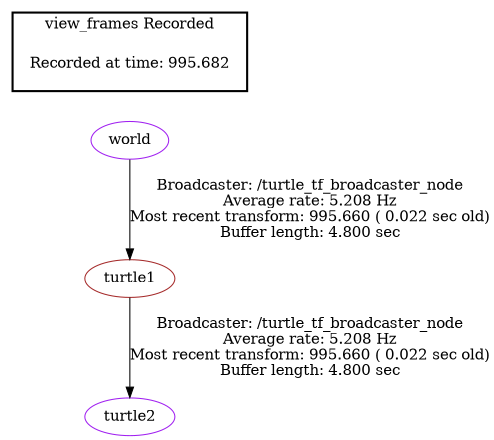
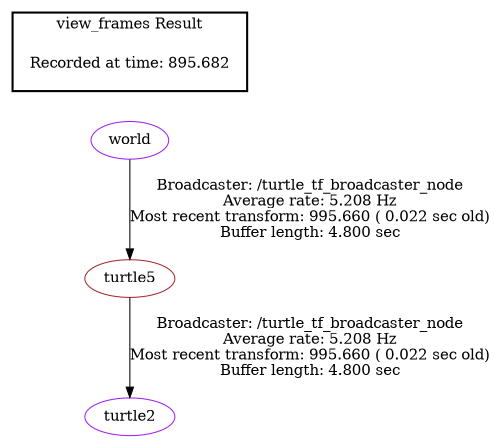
cluster "view_frames Recorded": label "view_frames Recorded" -> "view_frames Result"
node "Recorded at time: 995.682": label "Recorded at time: 995.682" -> "Recorded at time: 895.682"
node "turtle1": label "turtle1" -> "turtle5"
